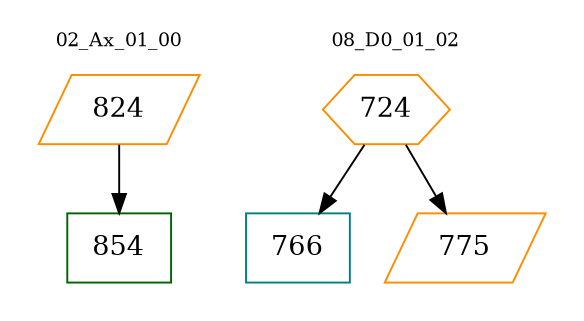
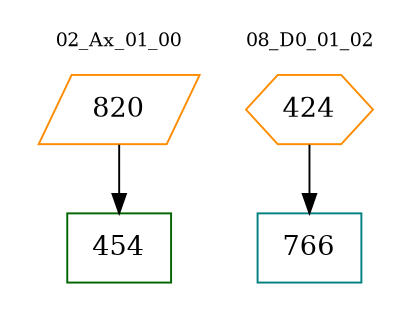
node "824": label "824" -> "820"
node "724": label "724" -> "424"
node "854": label "854" -> "454"
node "775": removed
